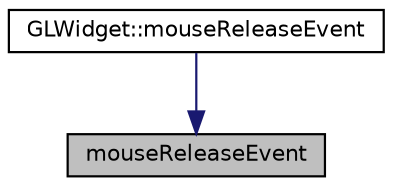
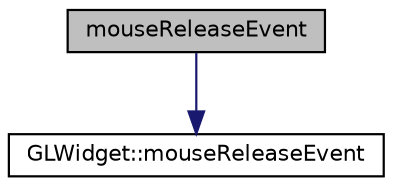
edge "GLWidget::mouseReleaseEvent" -> "mouseReleaseEvent": reversed
